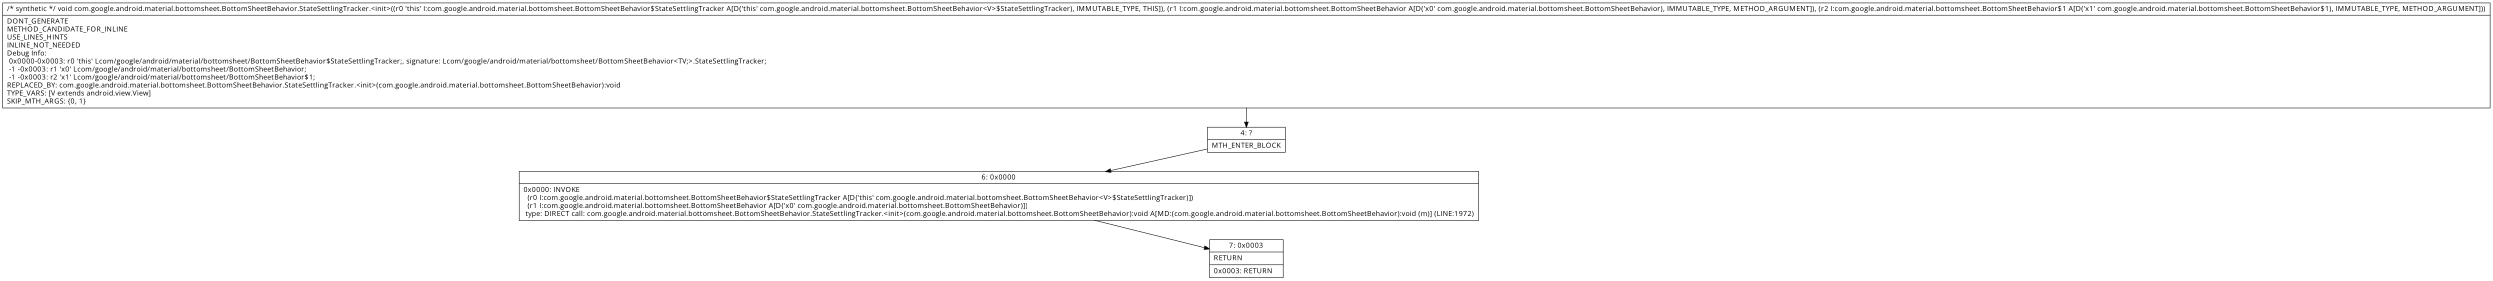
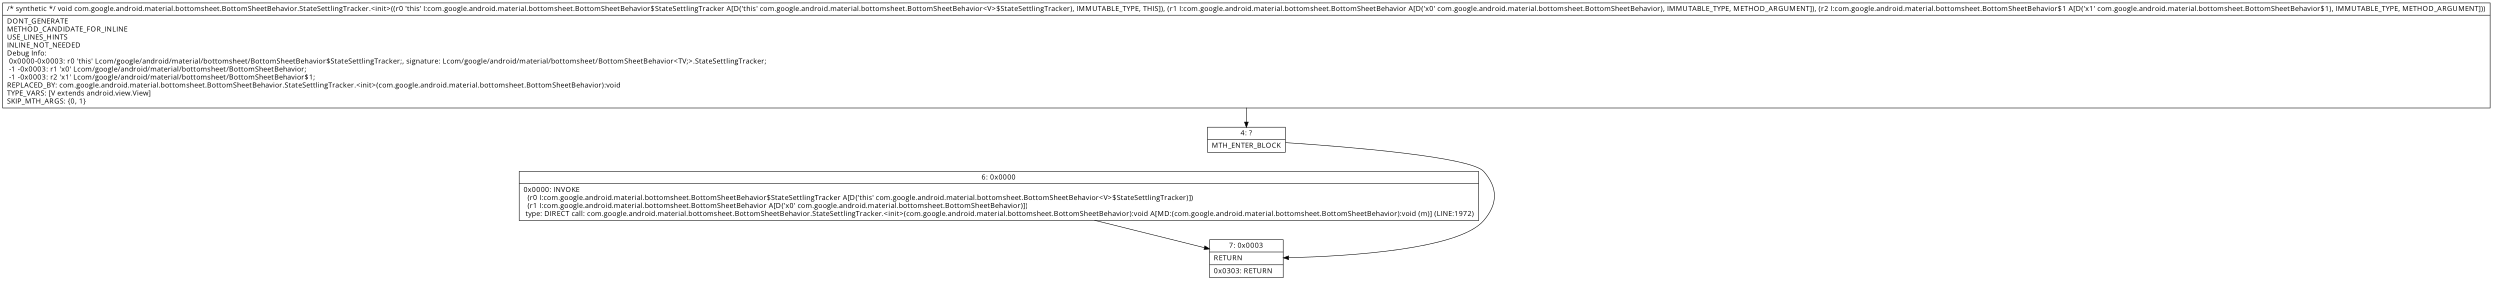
edge "4: ?" -> "6: 0x0000": now "4: ?" -> "7: 0x0003"
node "7: 0x0003": text "0x0003: RETURN" -> "0x0303: RETURN"
